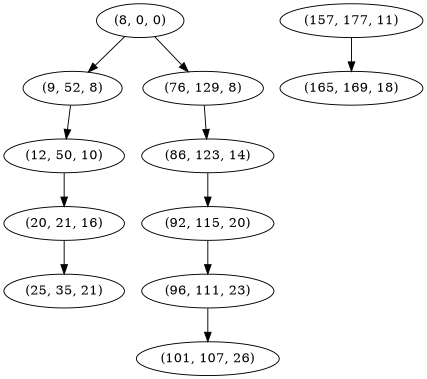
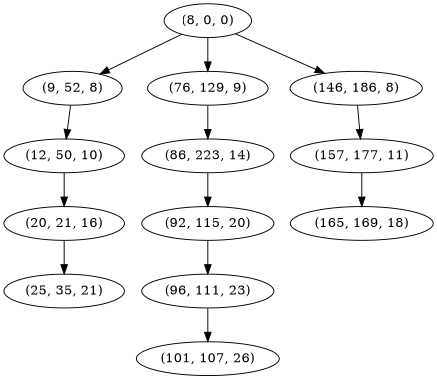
node "(76, 129, 8)": label "(76, 129, 8)" -> "(76, 129, 9)"
node "(146, 186, 8)": added
node "(86, 123, 14)": label "(86, 123, 14)" -> "(86, 223, 14)"
